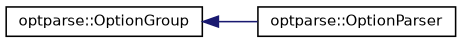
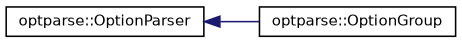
edge "optparse::OptionParser" -> "optparse::OptionGroup": reversed
